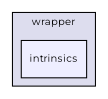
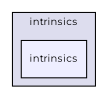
cluster "wrapper": label "wrapper" -> "intrinsics"
